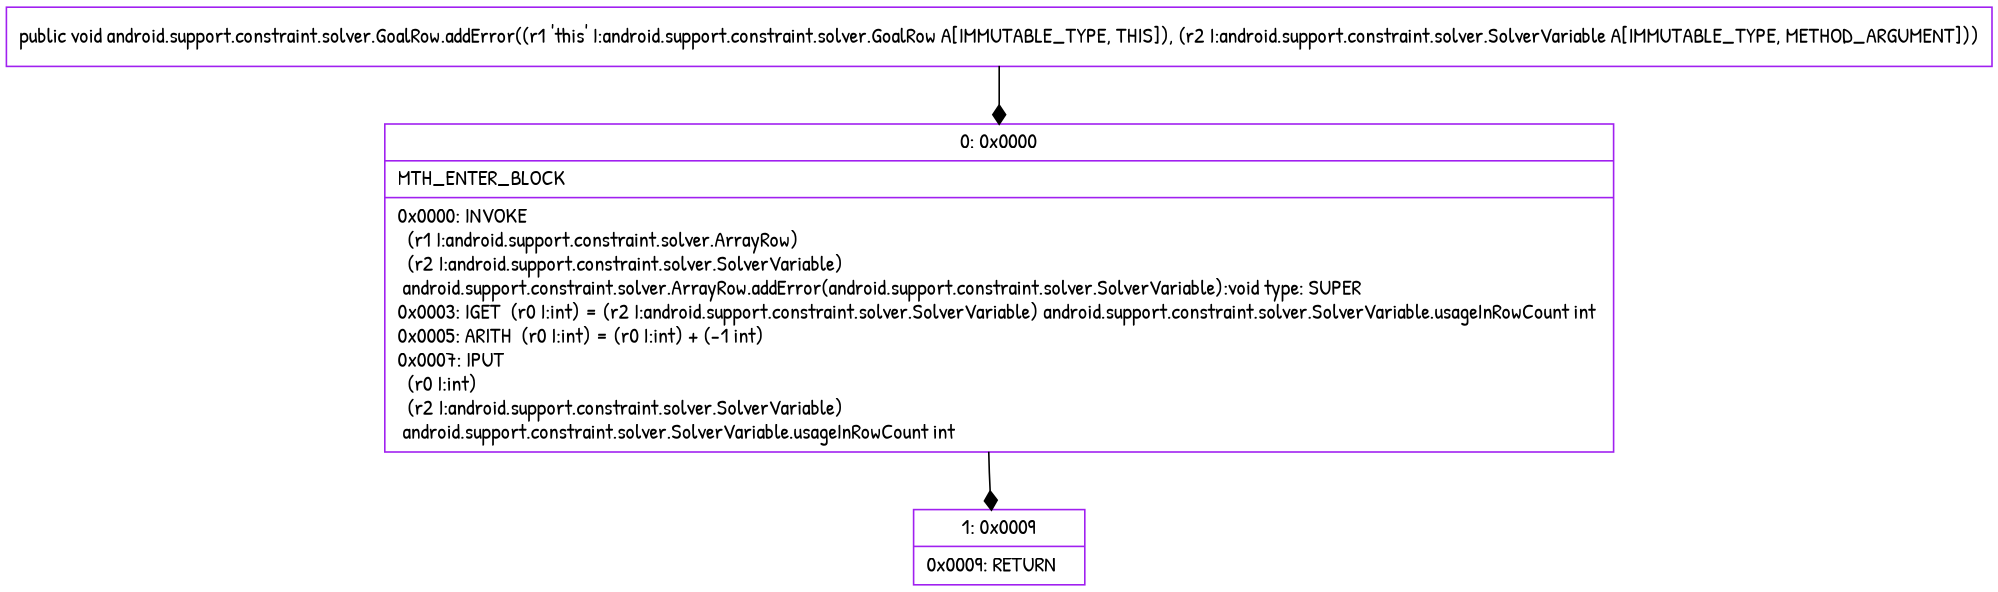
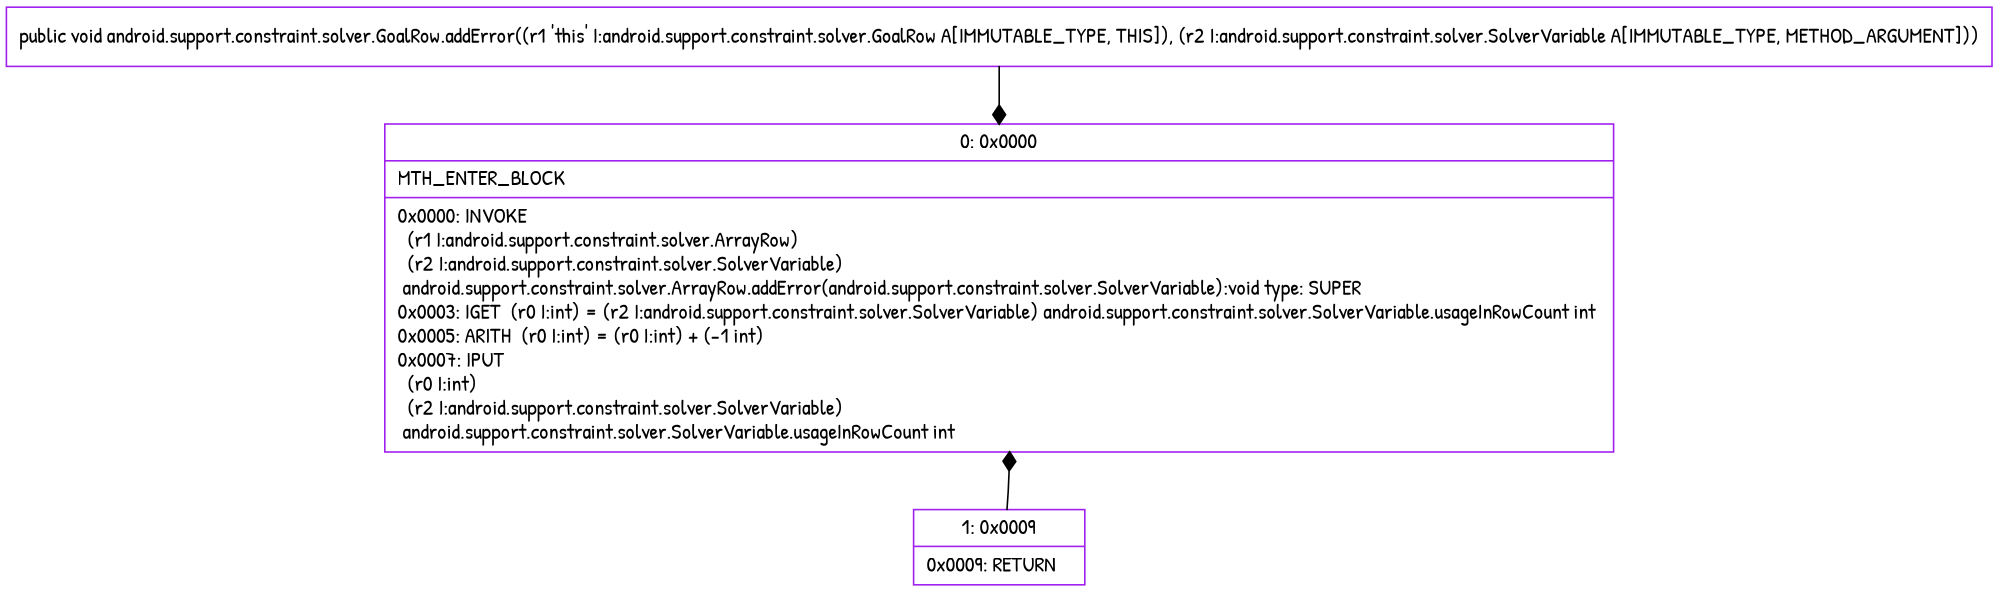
edge "0: 0x0000" -> "1: 0x0009": reversed
